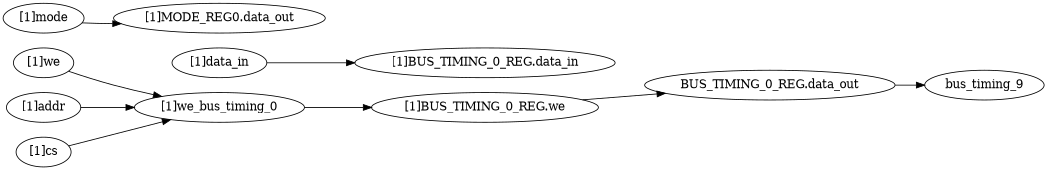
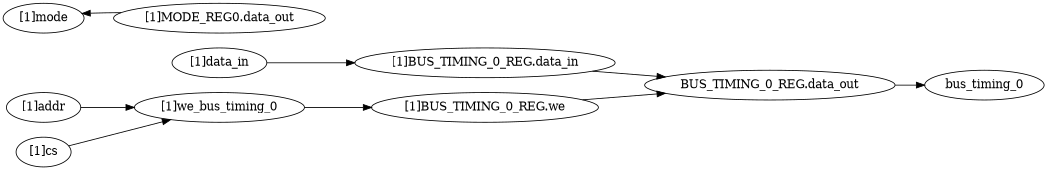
edge "[1]mode" -> "[1]MODE_REG0.data_out": reversed
node "[1]we": removed
edge "[1]BUS_TIMING_0_REG.data_in" -> "BUS_TIMING_0_REG.data_out": added
node "bus_timing_9": label "bus_timing_9" -> "bus_timing_0"
